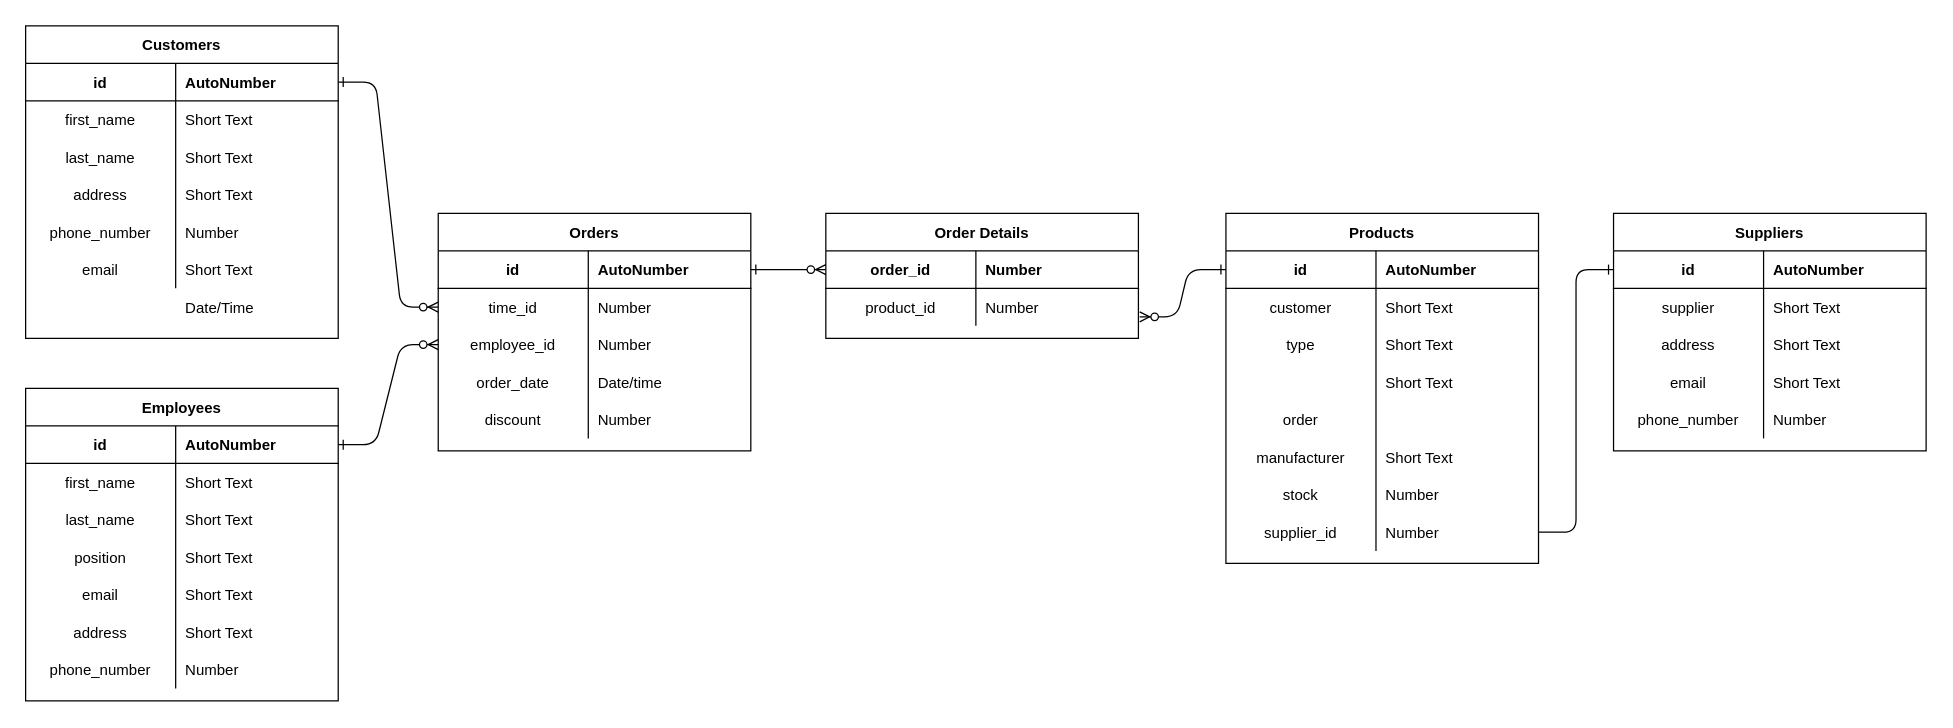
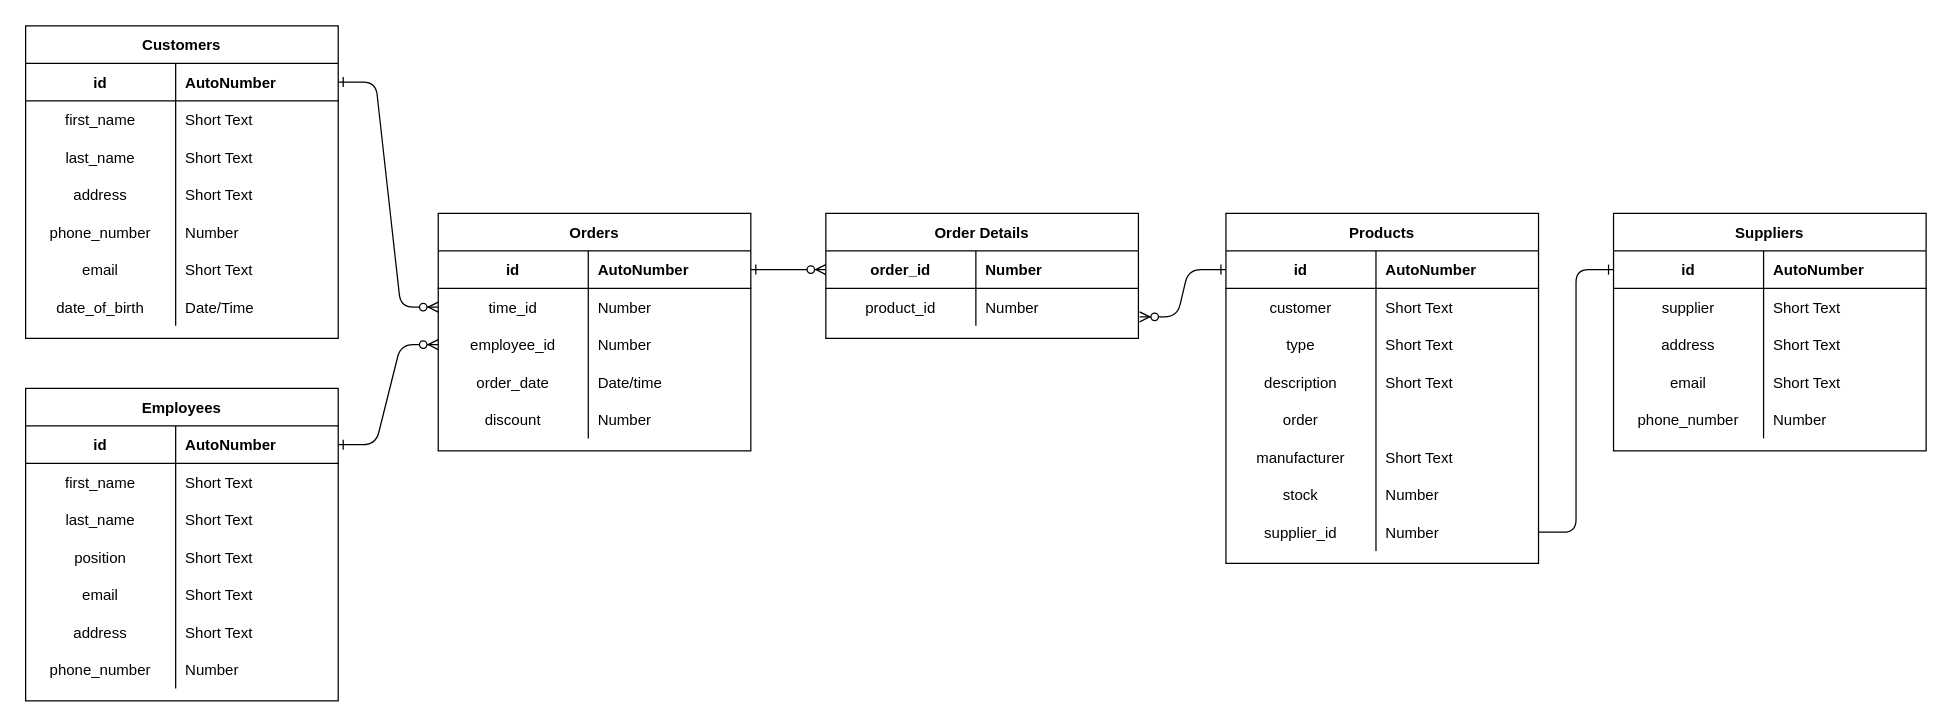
node "date_of_birth": added
node "description": added
